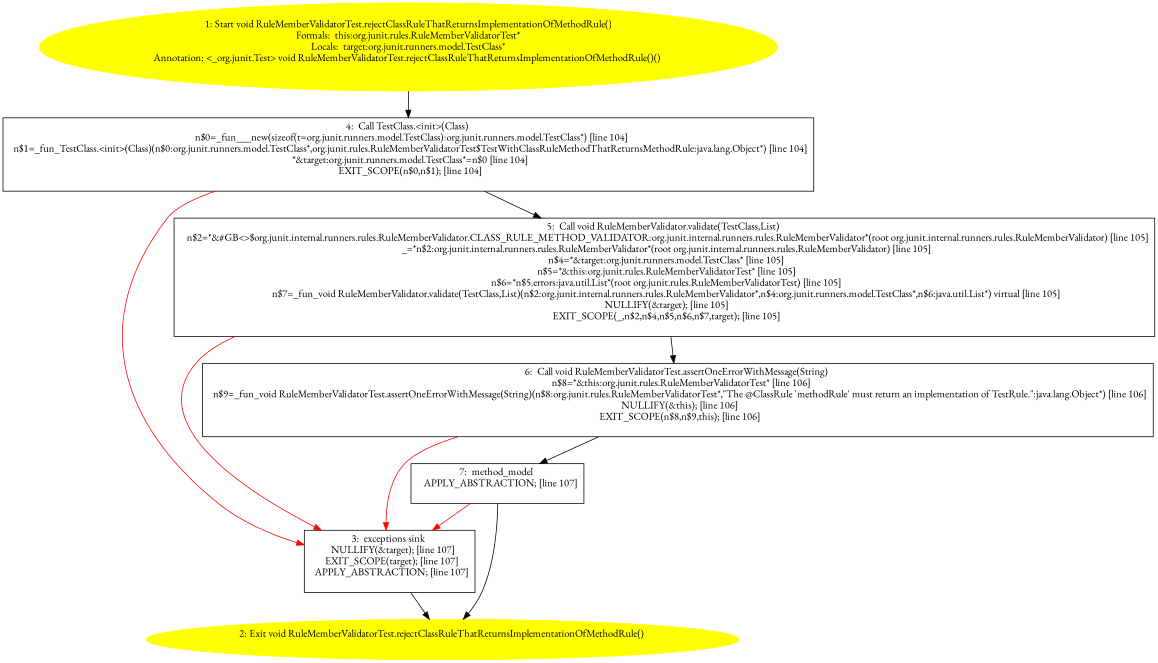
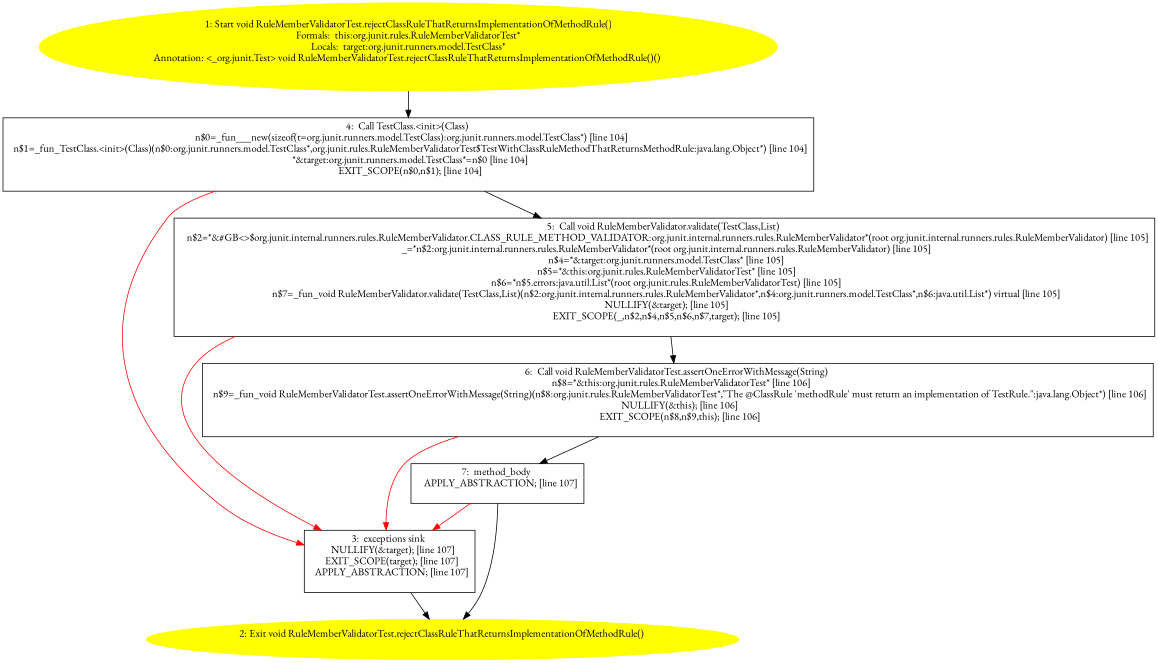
node "7:  method_model APPLY_ABSTRACTION; [line 107]": label "7:  method_model APPLY_ABSTRACTION; [line 107]" -> "7:  method_body APPLY_ABSTRACTION; [line 107]"
